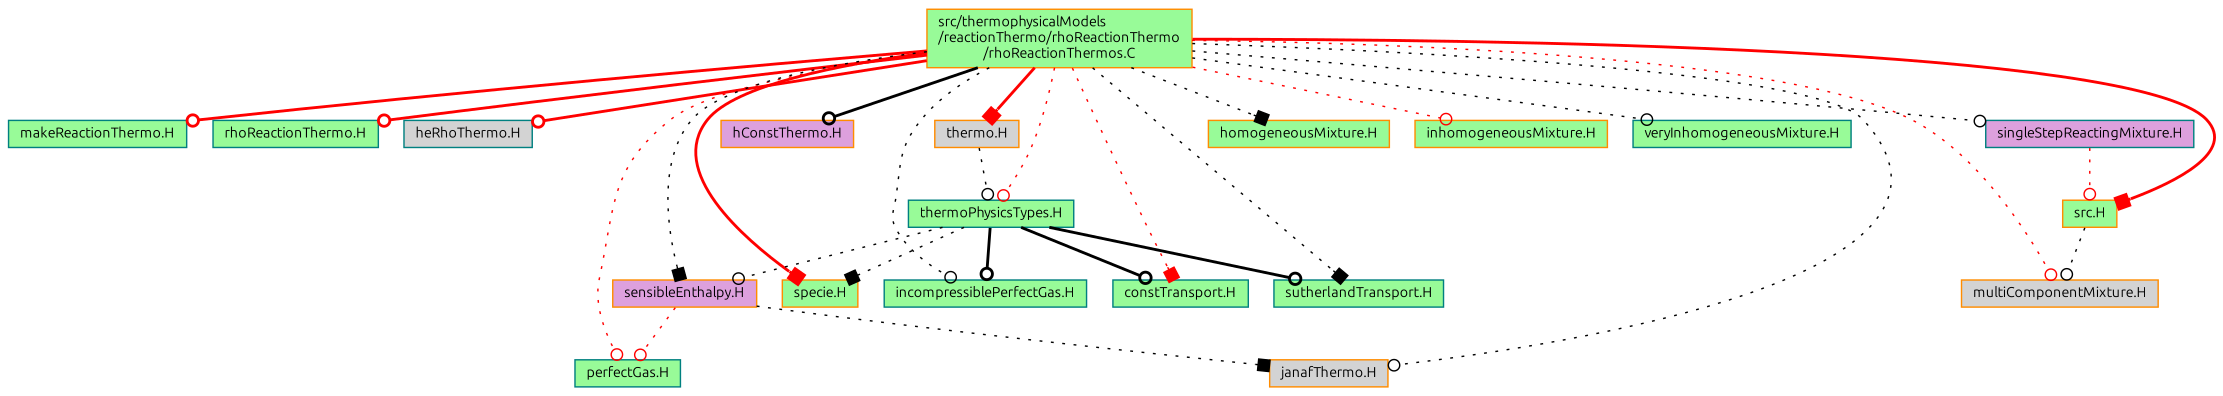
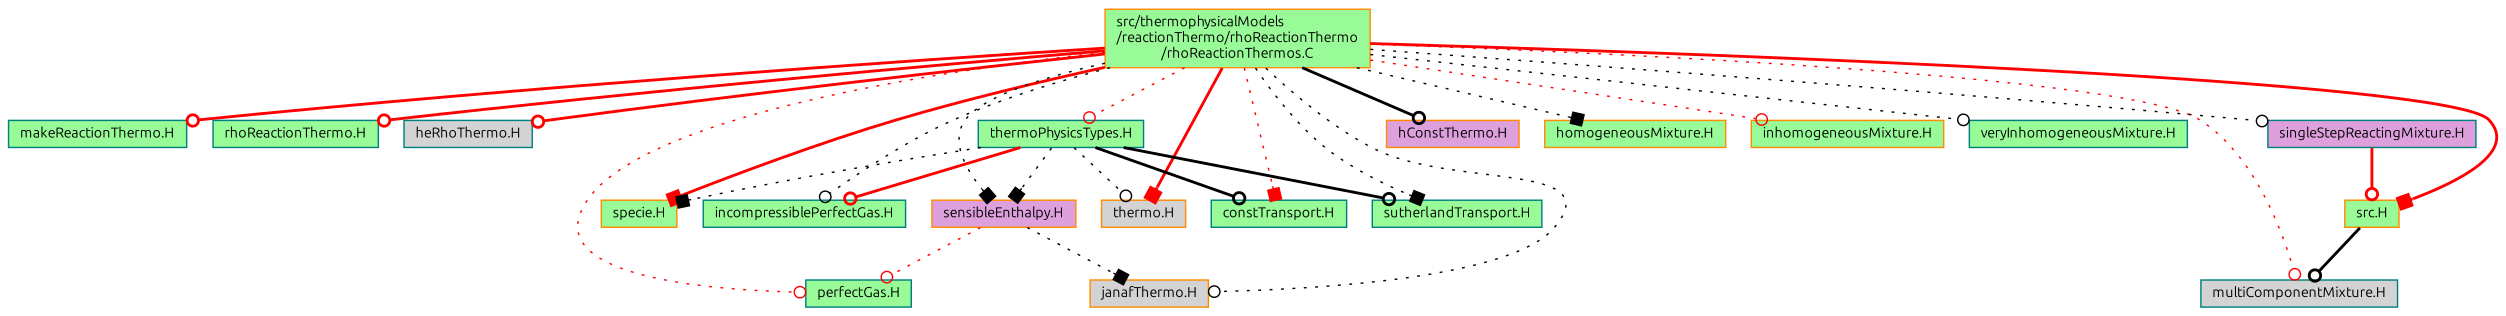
edge "thermo.H" -> "thermoPhysicsTypes.H": reversed
edge "singleStepReactingMixture.H" -> "src.H": style dotted -> bold
edge "thermoPhysicsTypes.H" -> "incompressiblePerfectGas.H": color black -> red
edge "src.H" -> "multiComponentMixture.H": style dotted -> bold
edge "thermoPhysicsTypes.H" -> "sensibleEnthalpy.H": arrowhead odot -> box
node "multiComponentMixture.H": color darkorange -> teal
